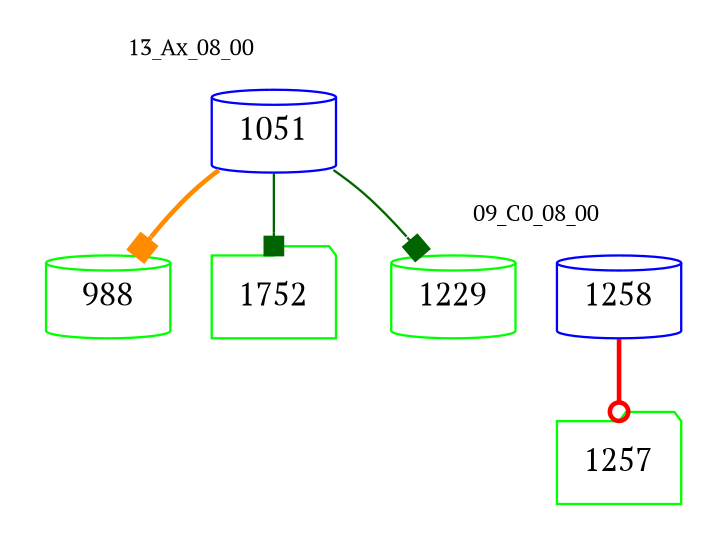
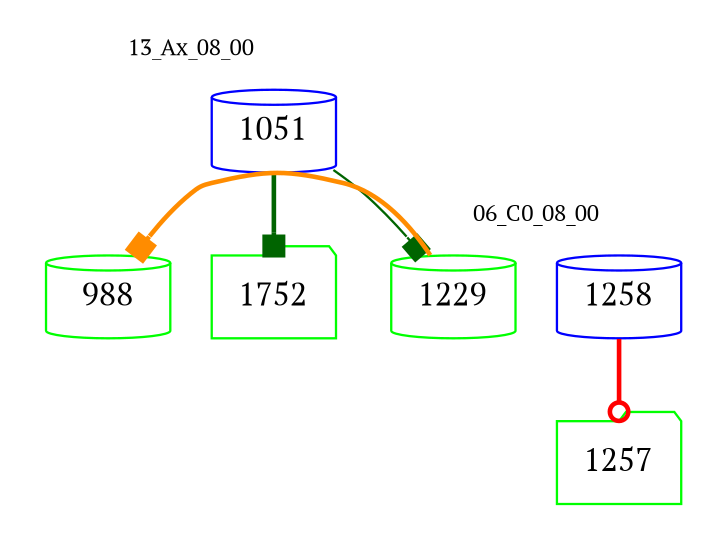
edge "1051" -> "988": now "1229" -> "988"
edge "1051" -> "1752": style solid -> bold
cluster "09_C0_08_00": label "09_C0_08_00" -> "06_C0_08_00"
